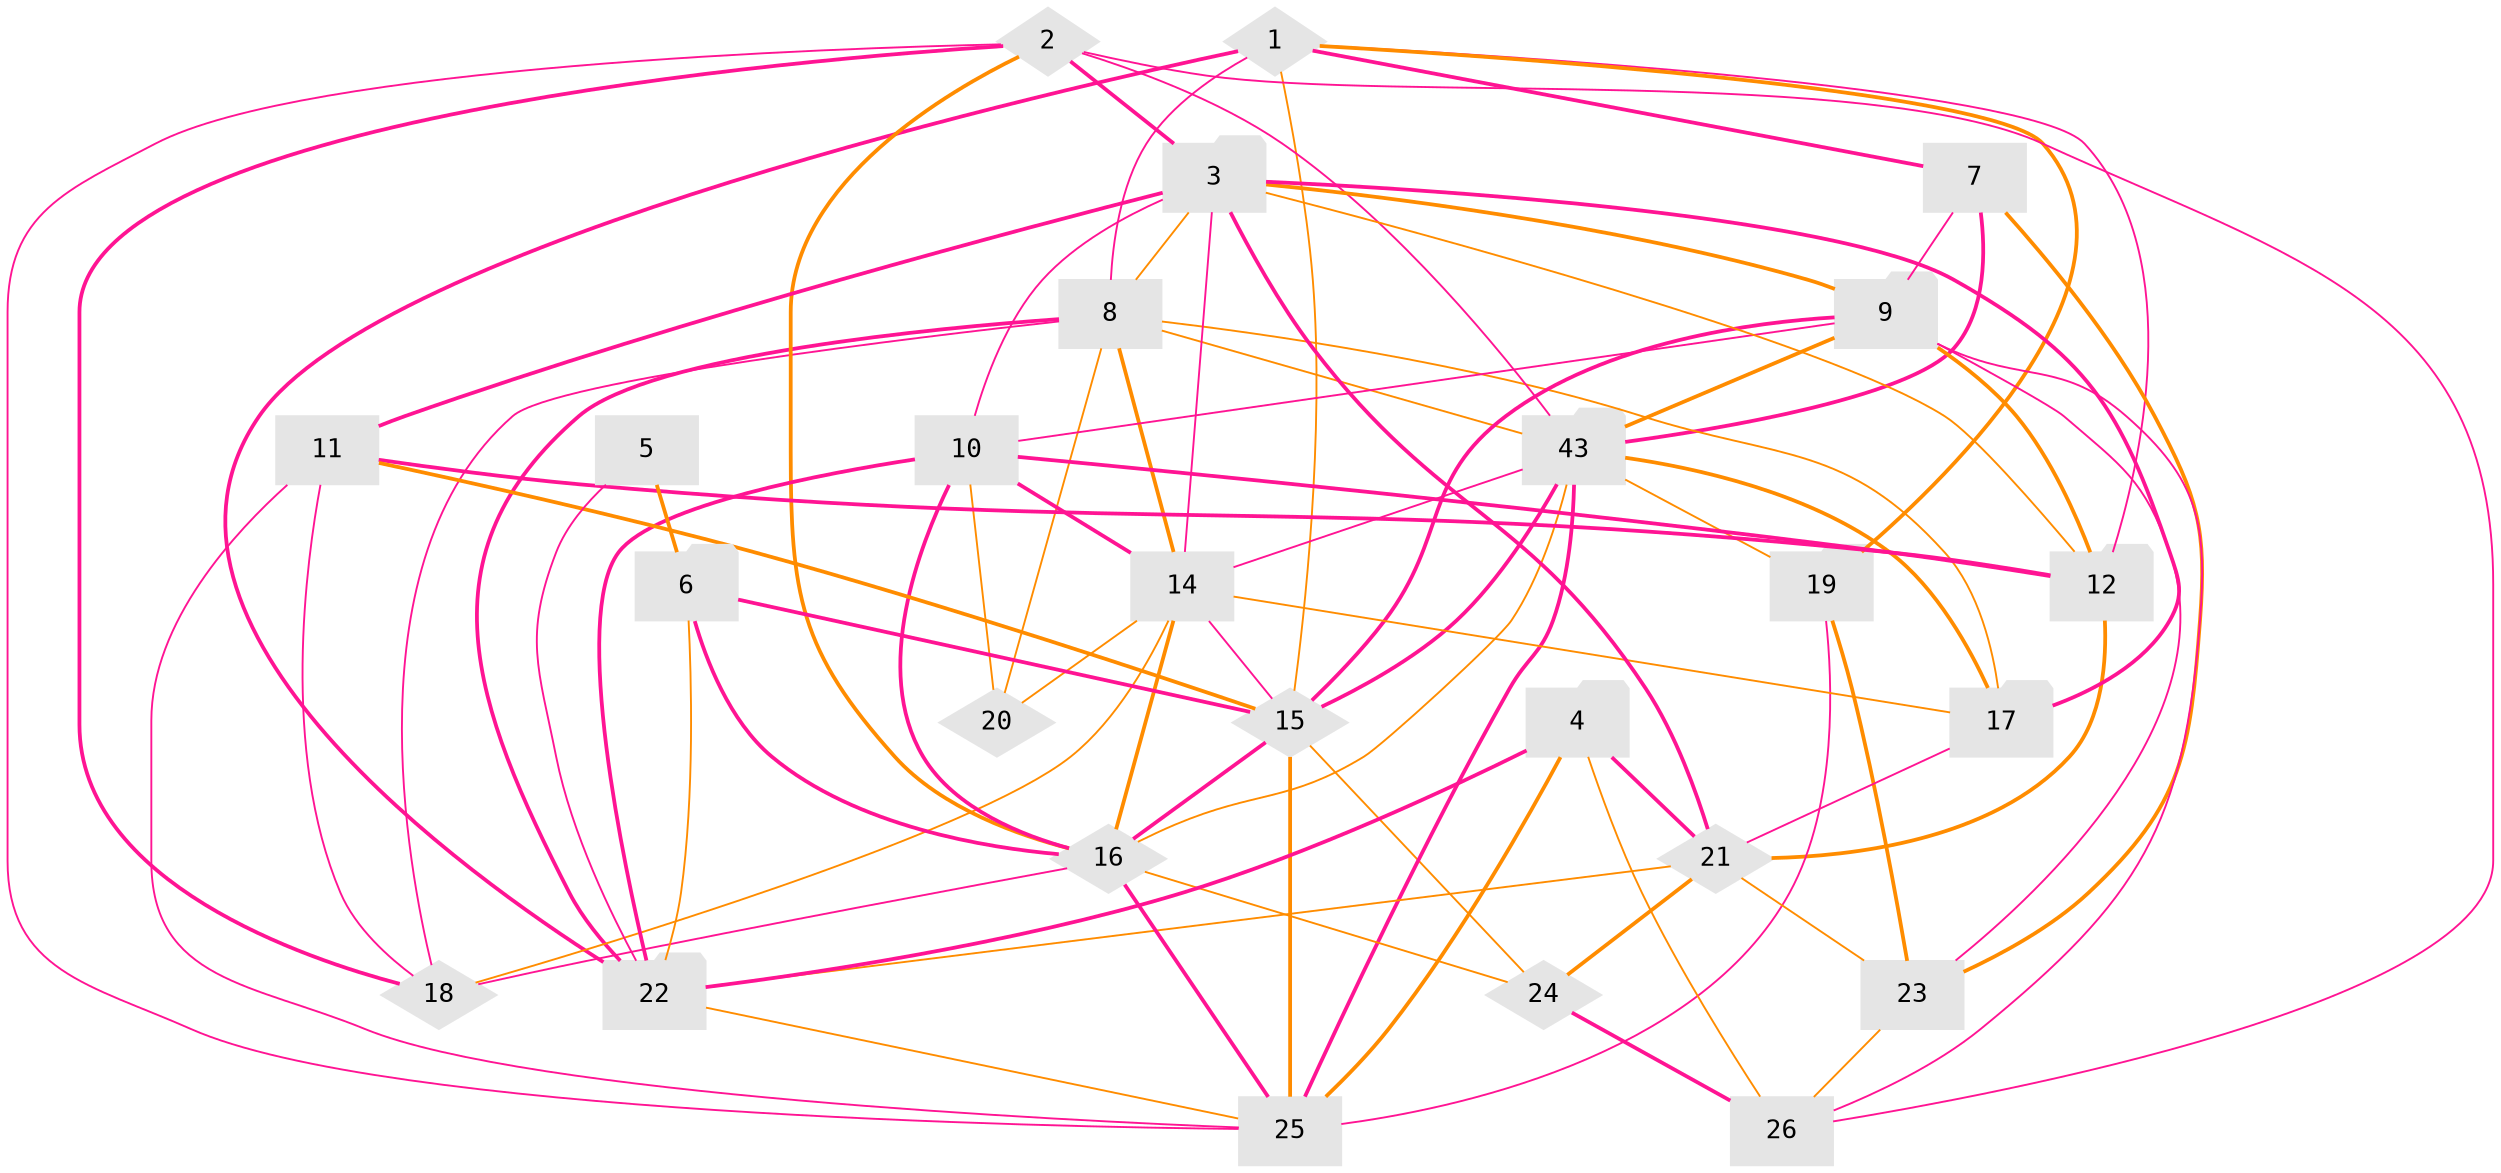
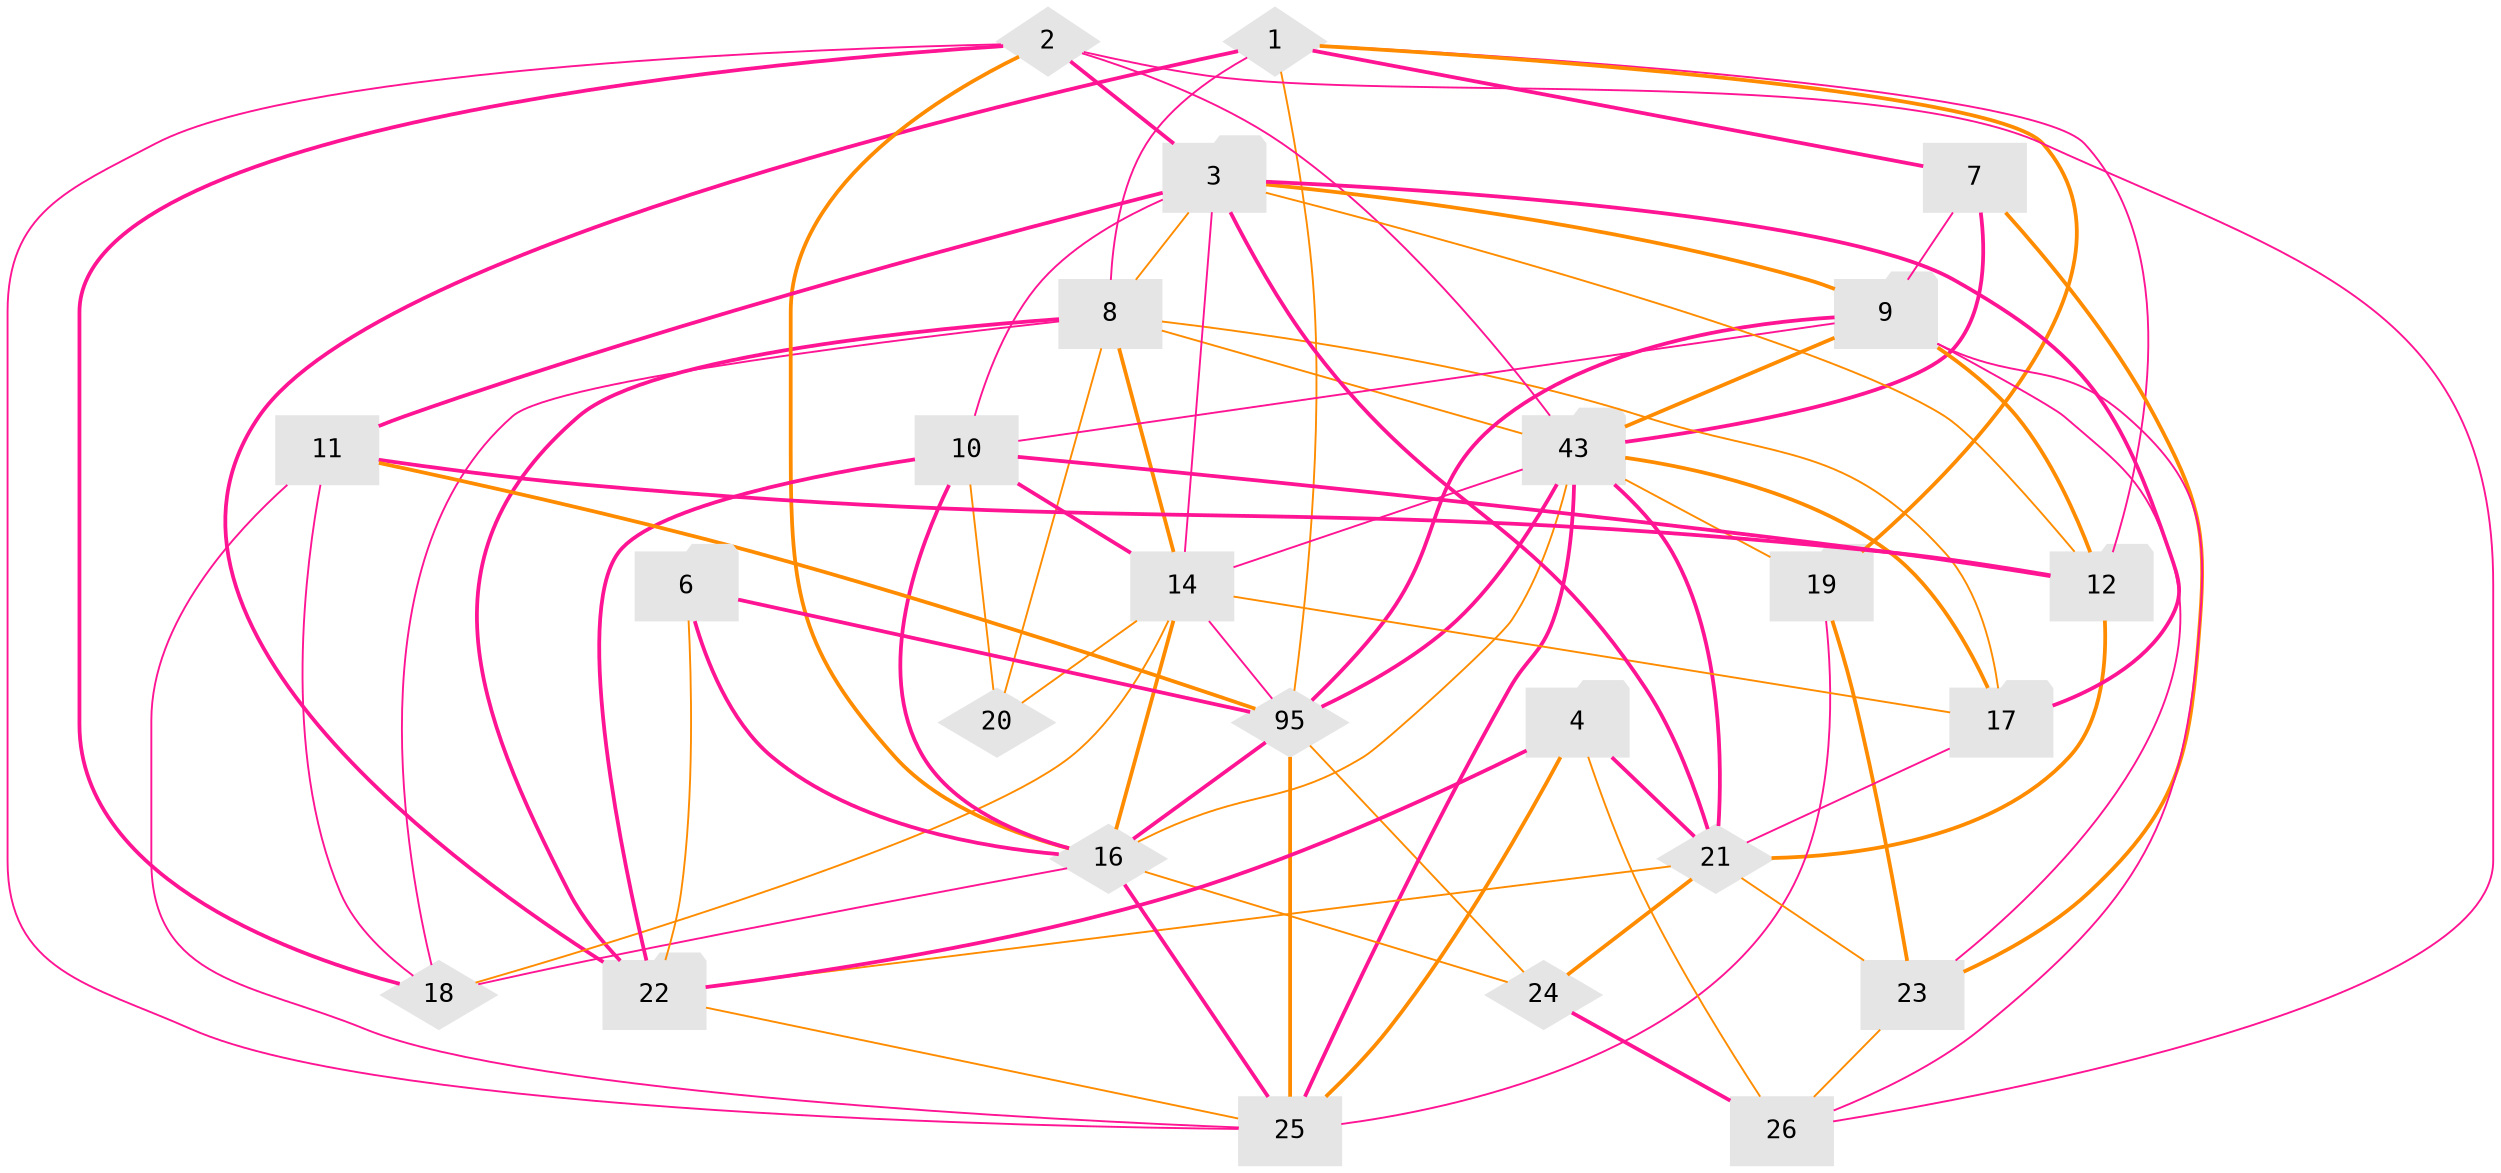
node "5": removed
edge "43" -- "21": added
node "15": label "15" -> "95"
